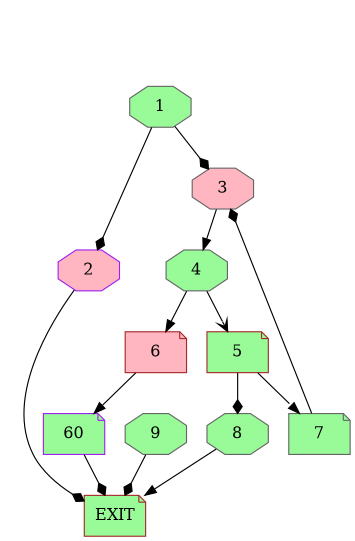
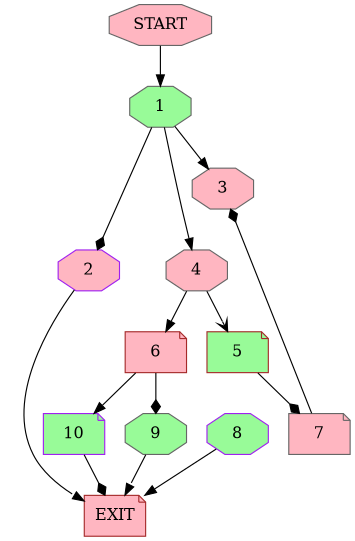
node "START": added
edge "1" -> "3": arrowhead diamond -> normal
edge "3" -> "4": now "1" -> "4"
node "4": fillcolor palegreen -> lightpink
edge "6" -> "9": added
edge "5" -> "8": removed
edge "5" -> "7": arrowhead normal -> diamond
edge "2" -> "EXIT": arrowhead diamond -> normal
node "60": label "60" -> "10"
node "8": color gray40 -> purple
node "7": fillcolor palegreen -> lightpink
edge "9" -> "EXIT": arrowhead diamond -> normal
node "EXIT": fillcolor palegreen -> lightpink
